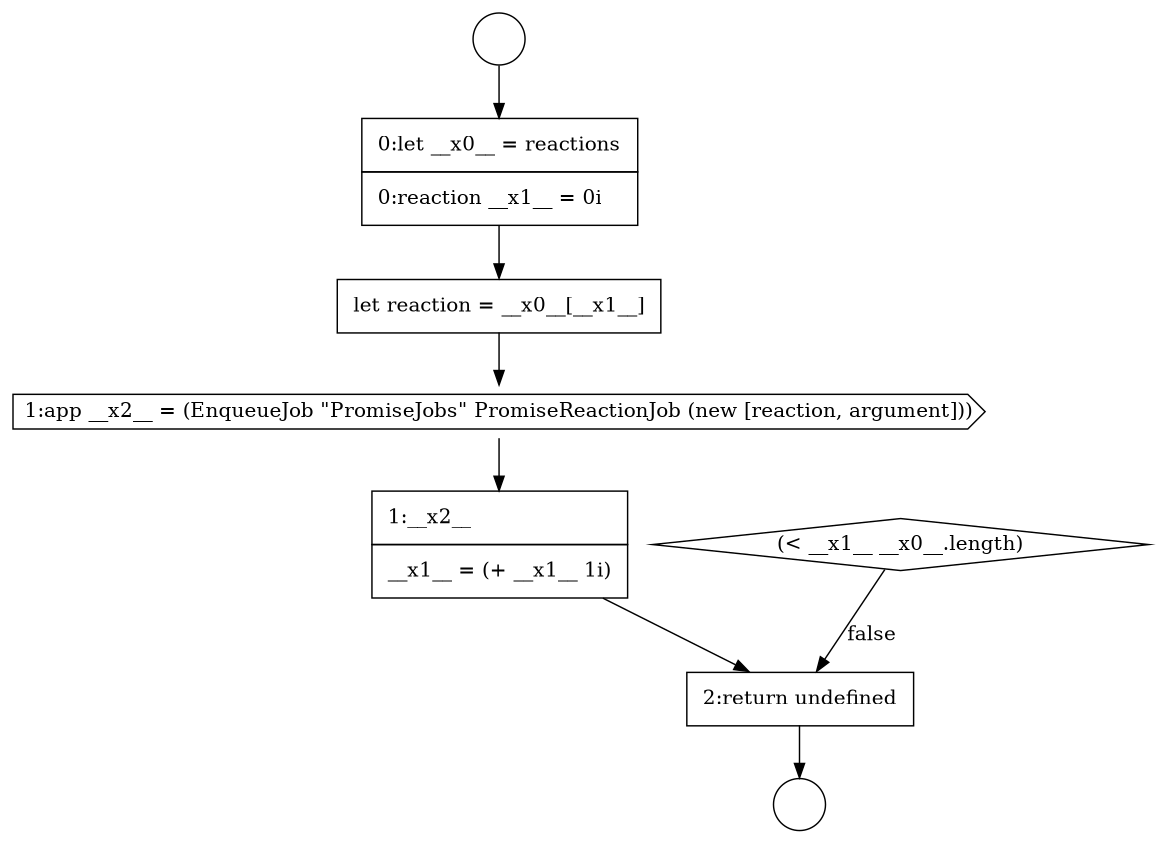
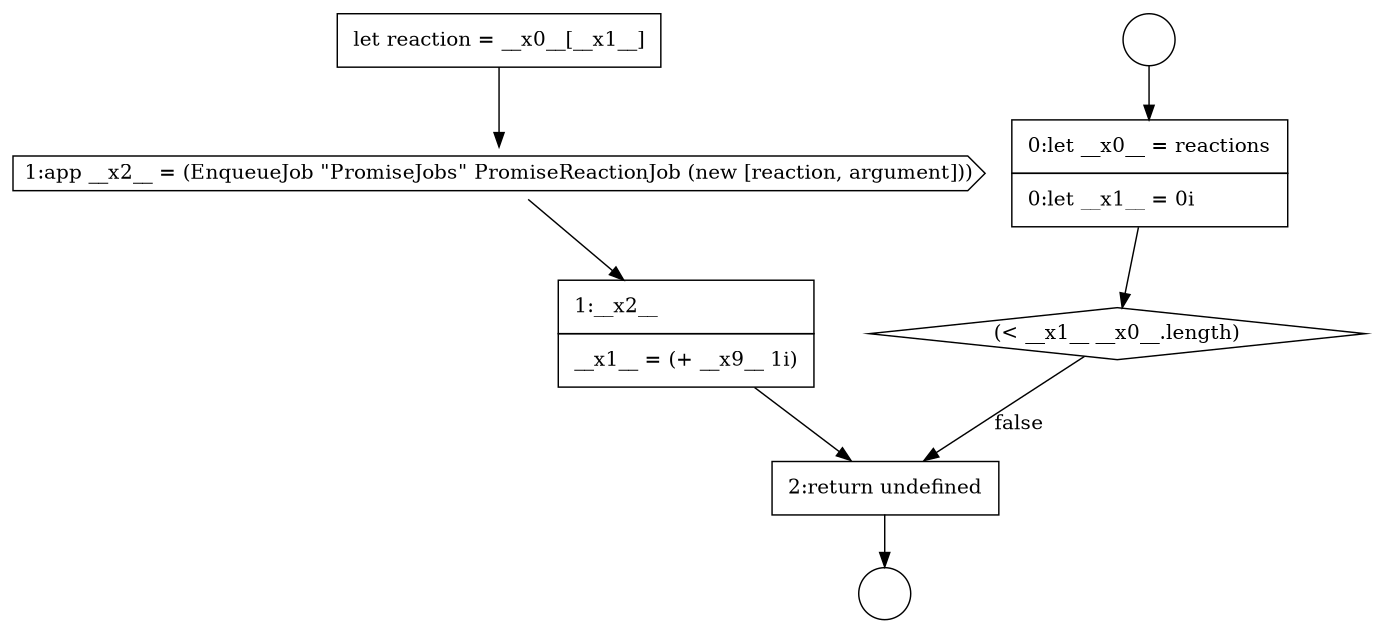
node "0:let __x0__ = reactions": text "0:reaction __x1__ = 0i" -> "0:let __x1__ = 0i"
edge "0:let __x0__ = reactions" -> "let reaction = __x0__[__x1__]": now "0:let __x0__ = reactions" -> "(< __x1__ __x0__.length)"
node "1:__x2__": text "__x1__ = (+ __x1__ 1i)" -> "__x1__ = (+ __x9__ 1i)"
